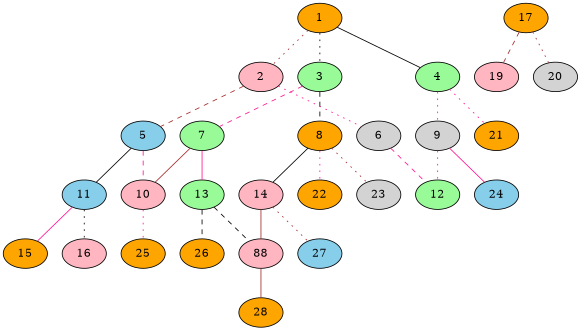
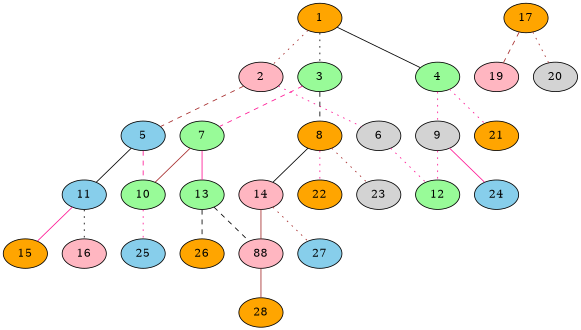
edge "6" -- "12": style dashed -> dotted
node "10": fillcolor lightpink -> palegreen
node "25": fillcolor orange -> skyblue
